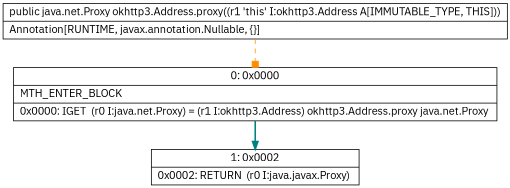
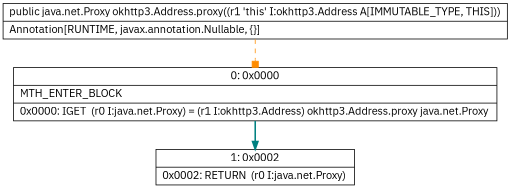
node "1: 0x0002": text "0x0002: RETURN  (r0 I:java.javax.Proxy)" -> "0x0002: RETURN  (r0 I:java.net.Proxy)"
